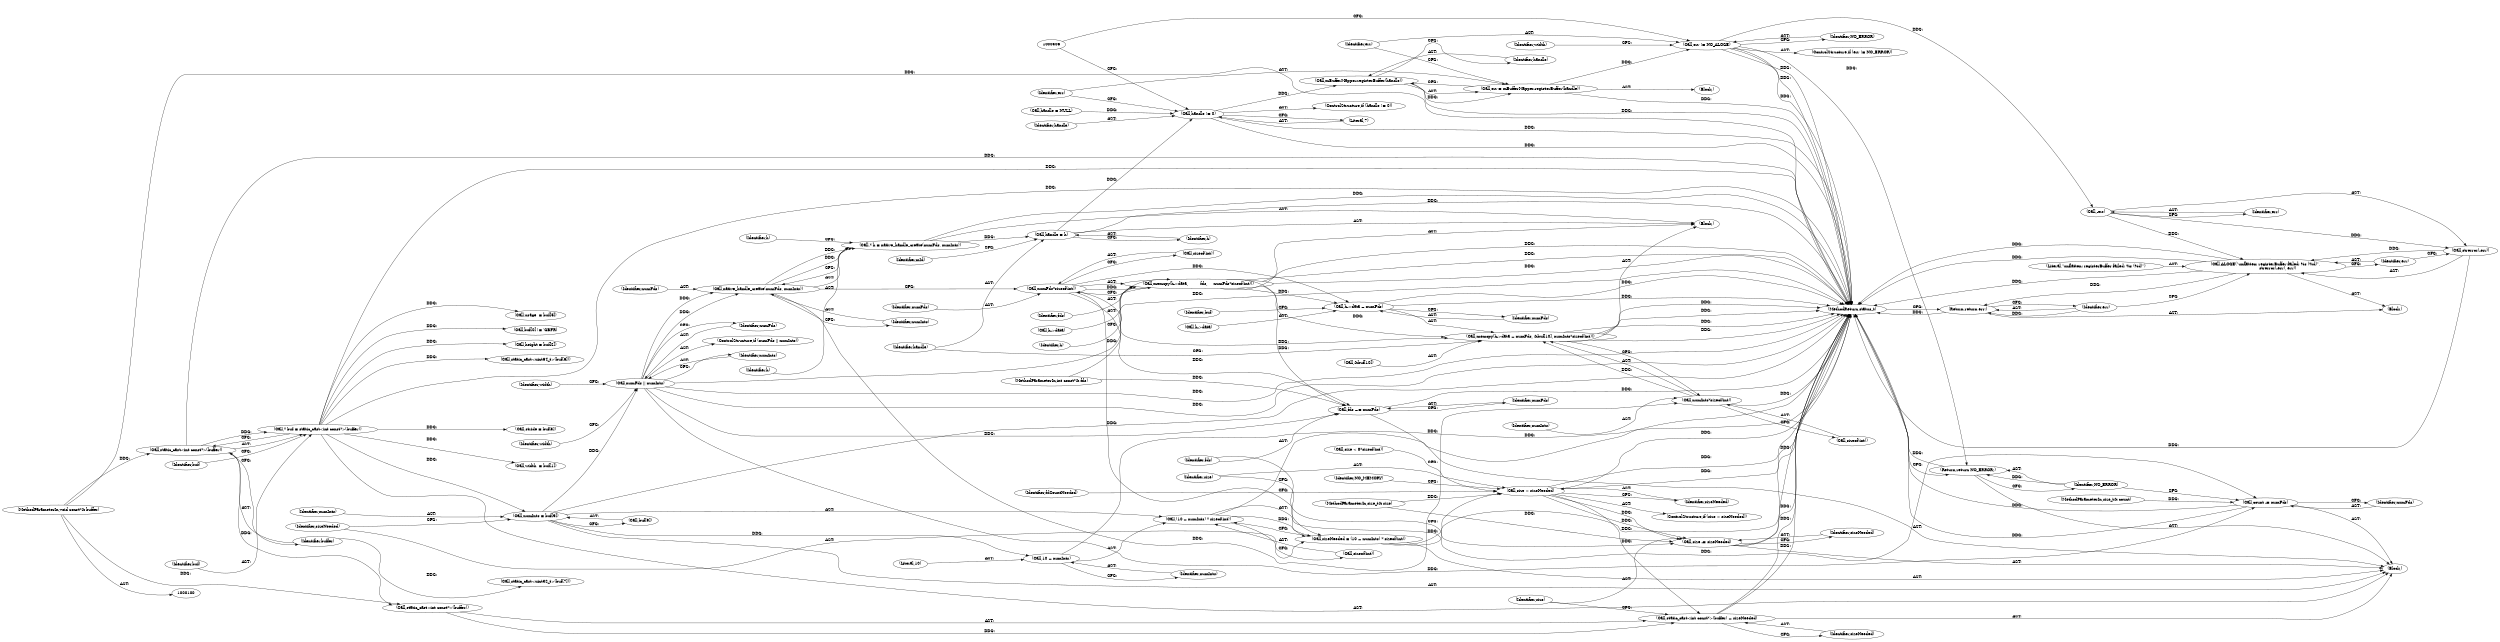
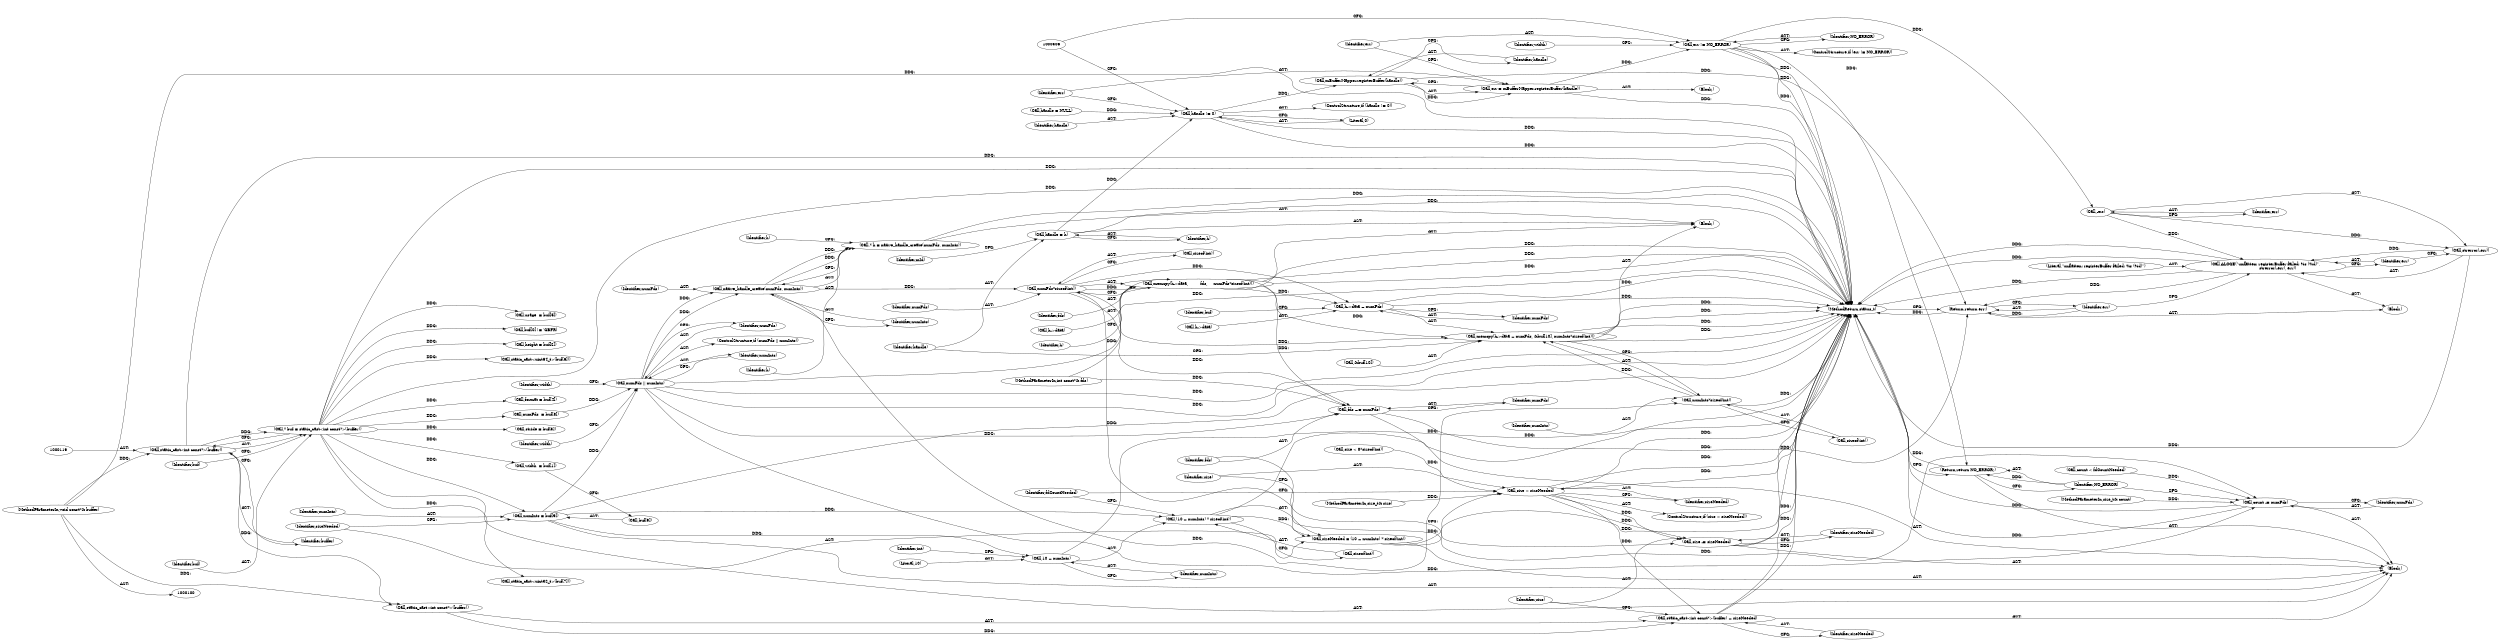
node "(Call,err != NO_ALOGE)": label "(Call,err != NO_ALOGE)" -> "(Call,err != NO_ERROR)"
edge "(Call,mBufferMapper.registerBuffer(handle))" -> "(MethodReturn,status_t)": now "(Call,mBufferMapper.registerBuffer(handle))" -> "(Return,return err;)"
node "(Literal,7)": label "(Literal,7)" -> "(Literal,0)"
edge "(Call,* h = native_handle_create(numFds, numInts))" -> "(Call,handle = h)": removed, label "DDG:"
edge "(Call,native_handle_create(numFds, numInts))" -> "(Call,numFds*sizeof(int))": label "CFG: " -> "DDG: "
edge "(Call,fds += numFds)" -> "(MethodReturn,status_t)": now "(Call,fds += numFds)" -> "(Return,return err;)"
node "(Call,format = buf[4])": added
node "(Call,numFds  = buf[8])": added
node "1000119": added
edge "(Call,size < 8*sizeof(int))" -> "(Call,size < sizeNeeded)": label "CFG: " -> "DDG: "
node "(Call,count < fdCountNeeded)": added
node "(Identifier,NO_MEMORY)": removed
edge "(Call,numInts = buf[9])" -> "(Call,(10 + numInts) * sizeof(int))": label "AST: " -> "DDG: "
edge "(Call,numInts = buf[9])" -> "(Call,buf[9])": now "(Call,width  = buf[1])" -> "(Call,buf[9])"
edge "(MethodParameterIn,size_t& size)" -> "(Call,size -= sizeNeeded)": removed, label "DDG:"
edge "(Call,sizeNeeded = (10 + numInts) * sizeof(int))" -> "(Call,(10 + numInts) * sizeof(int))": now "(Identifier,fdCountNeeded)" -> "(Call,(10 + numInts) * sizeof(int))"
node "(Identifier,int)": added
edge "(Identifier,buffer)" -> "(Call,static_cast<uint32_t>(buf[7]))": now "(Call,* buf = static_cast<int const*>(buffer))" -> "(Call,static_cast<uint32_t>(buf[7]))"
